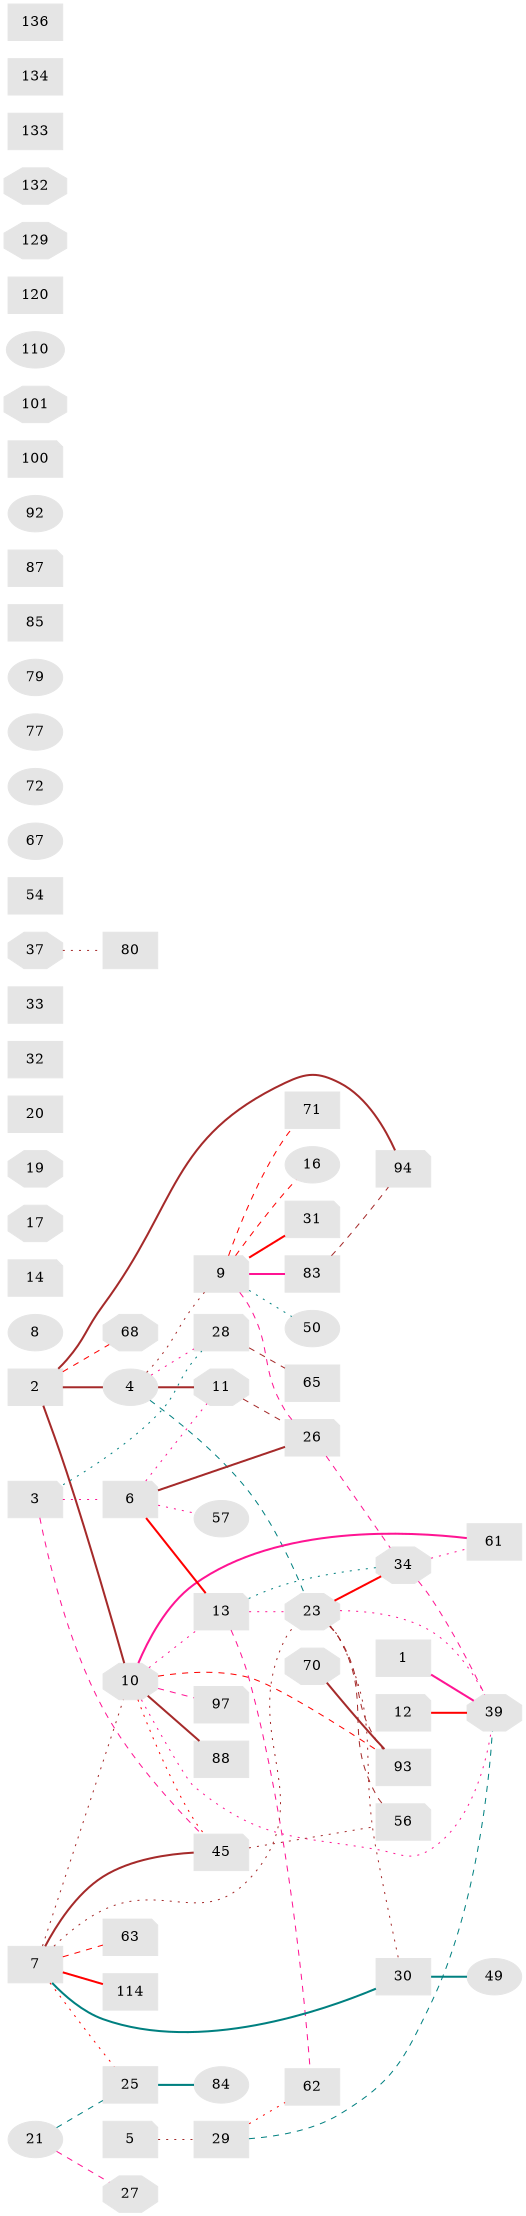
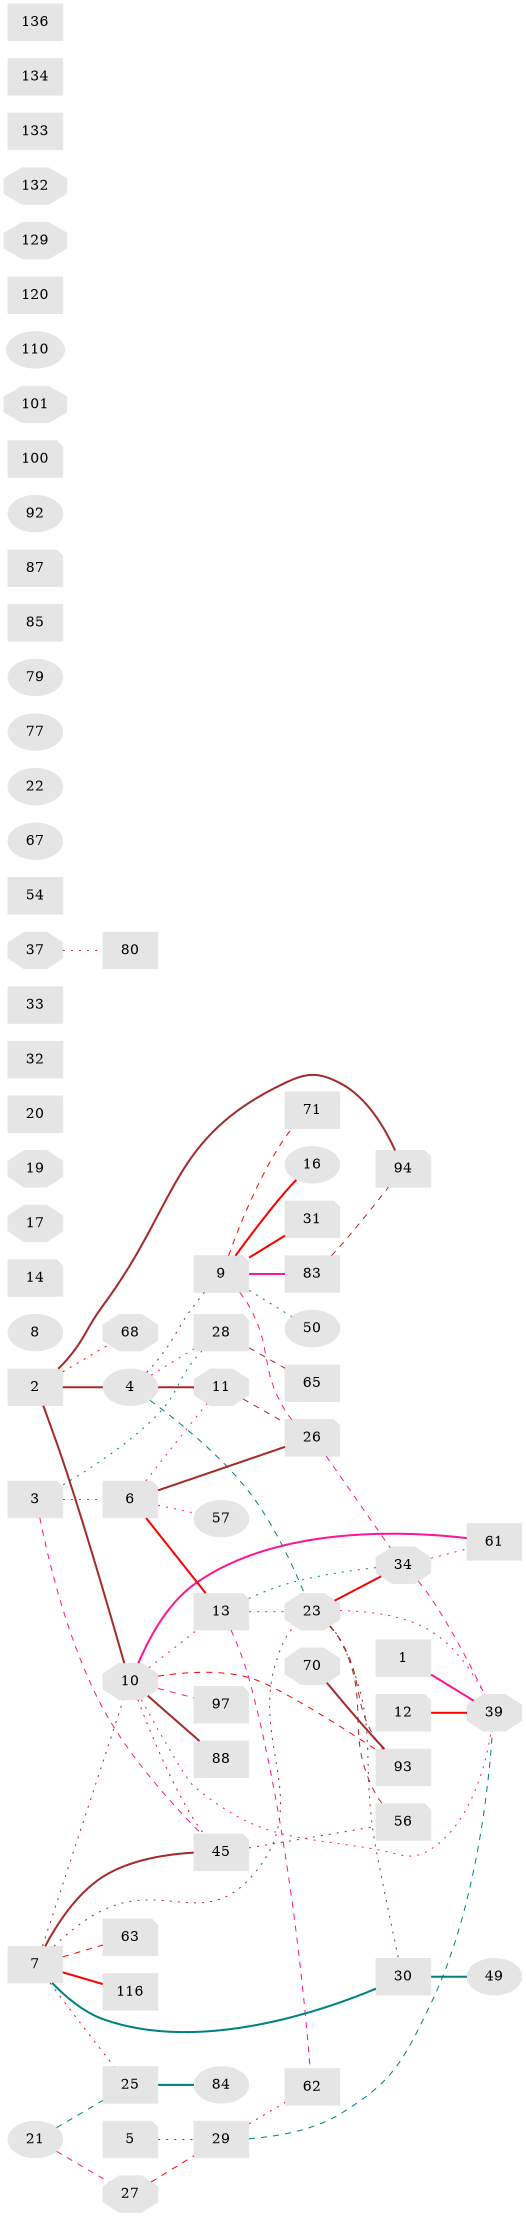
node "72": label "72" -> "22"
edge "16" -- "9": style dashed -> bold
edge "68" -- "2": style dashed -> dotted
node "114": label "114" -> "116"
edge "29" -- "27": added
